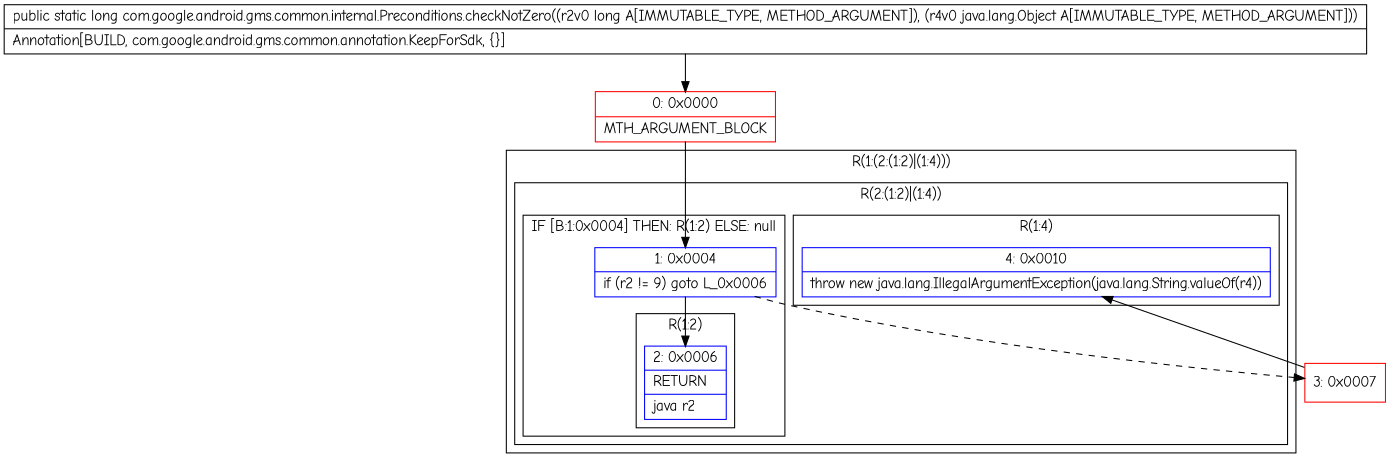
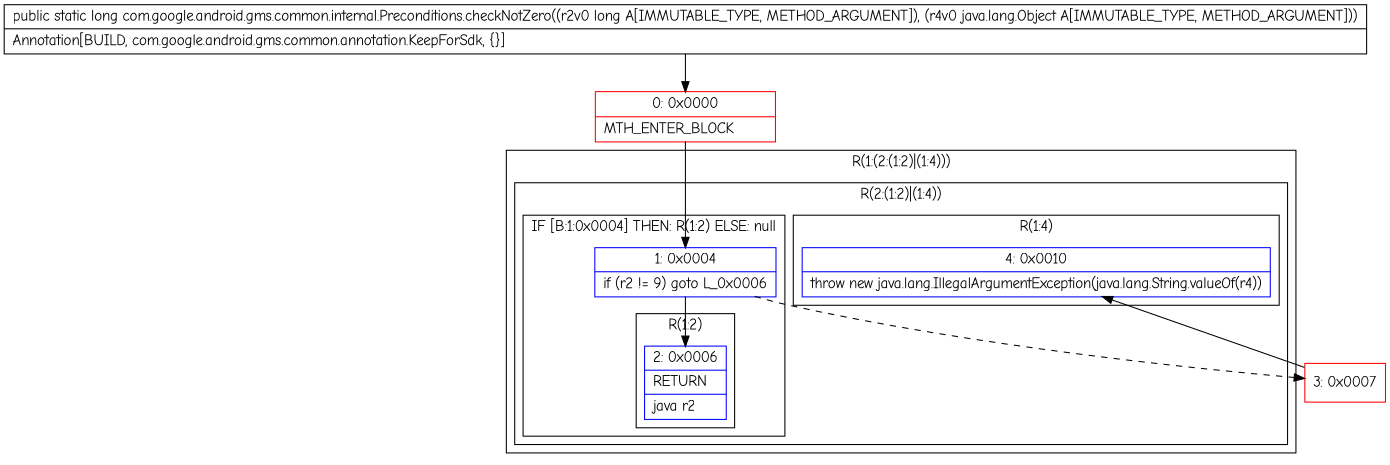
node "0: 0x0000": text "MTH_ARGUMENT_BLOCK" -> "MTH_ENTER_BLOCK"
